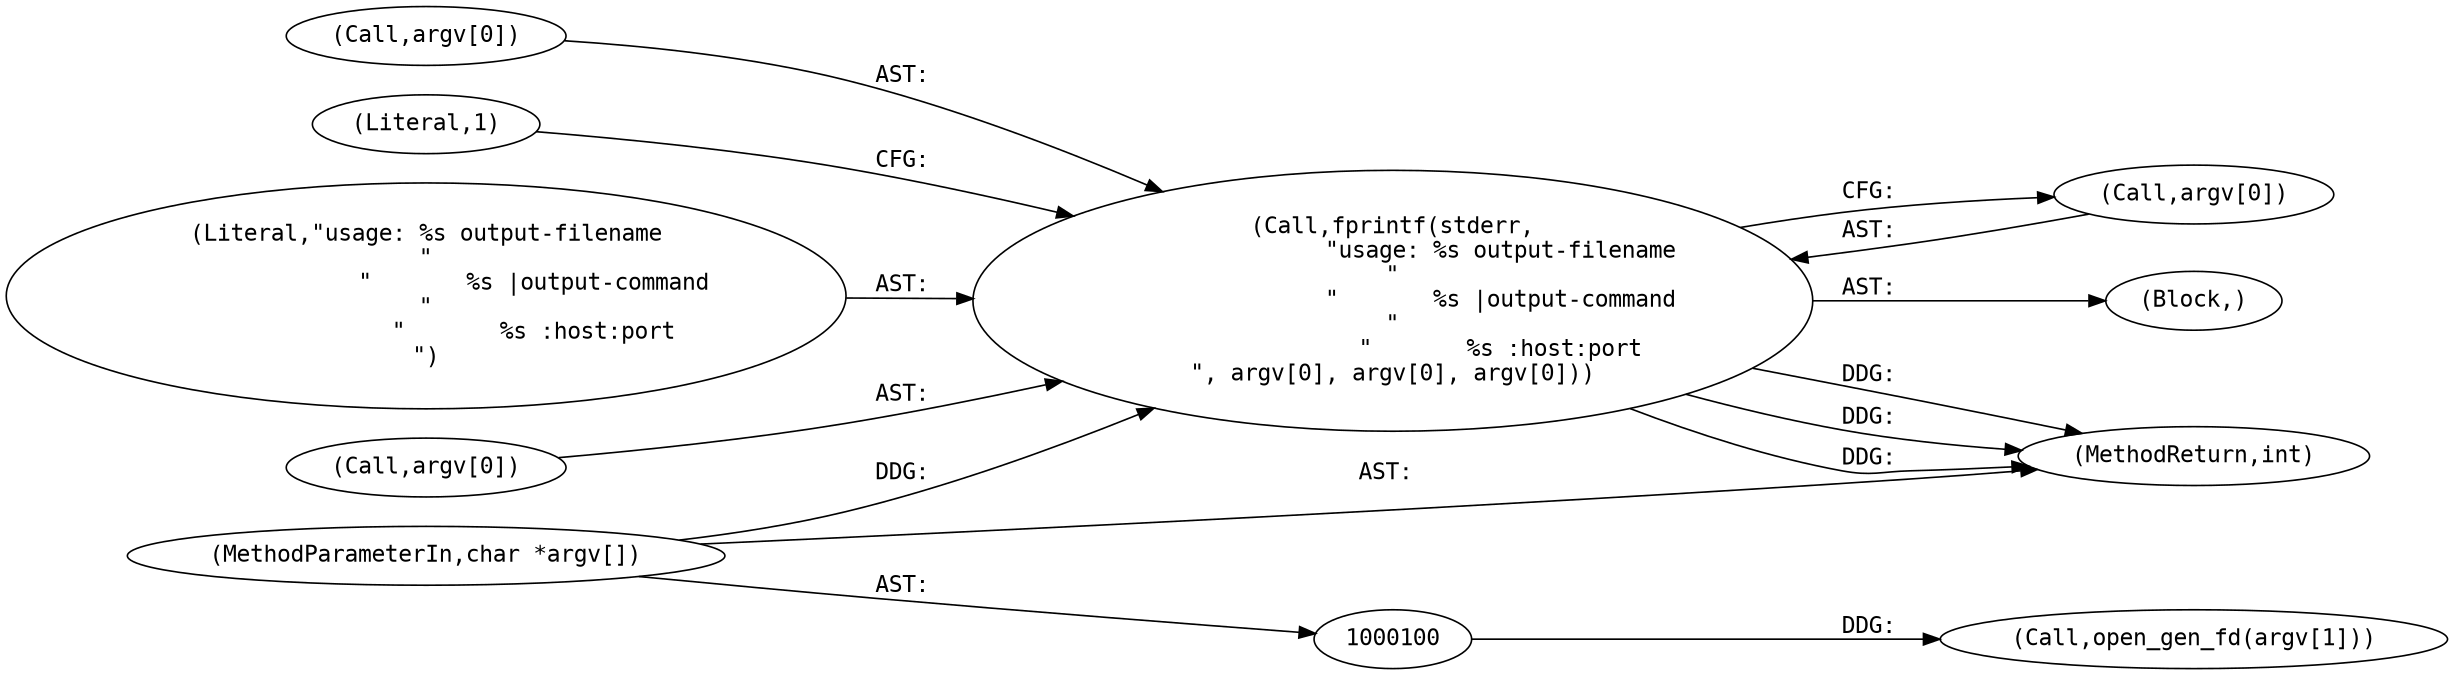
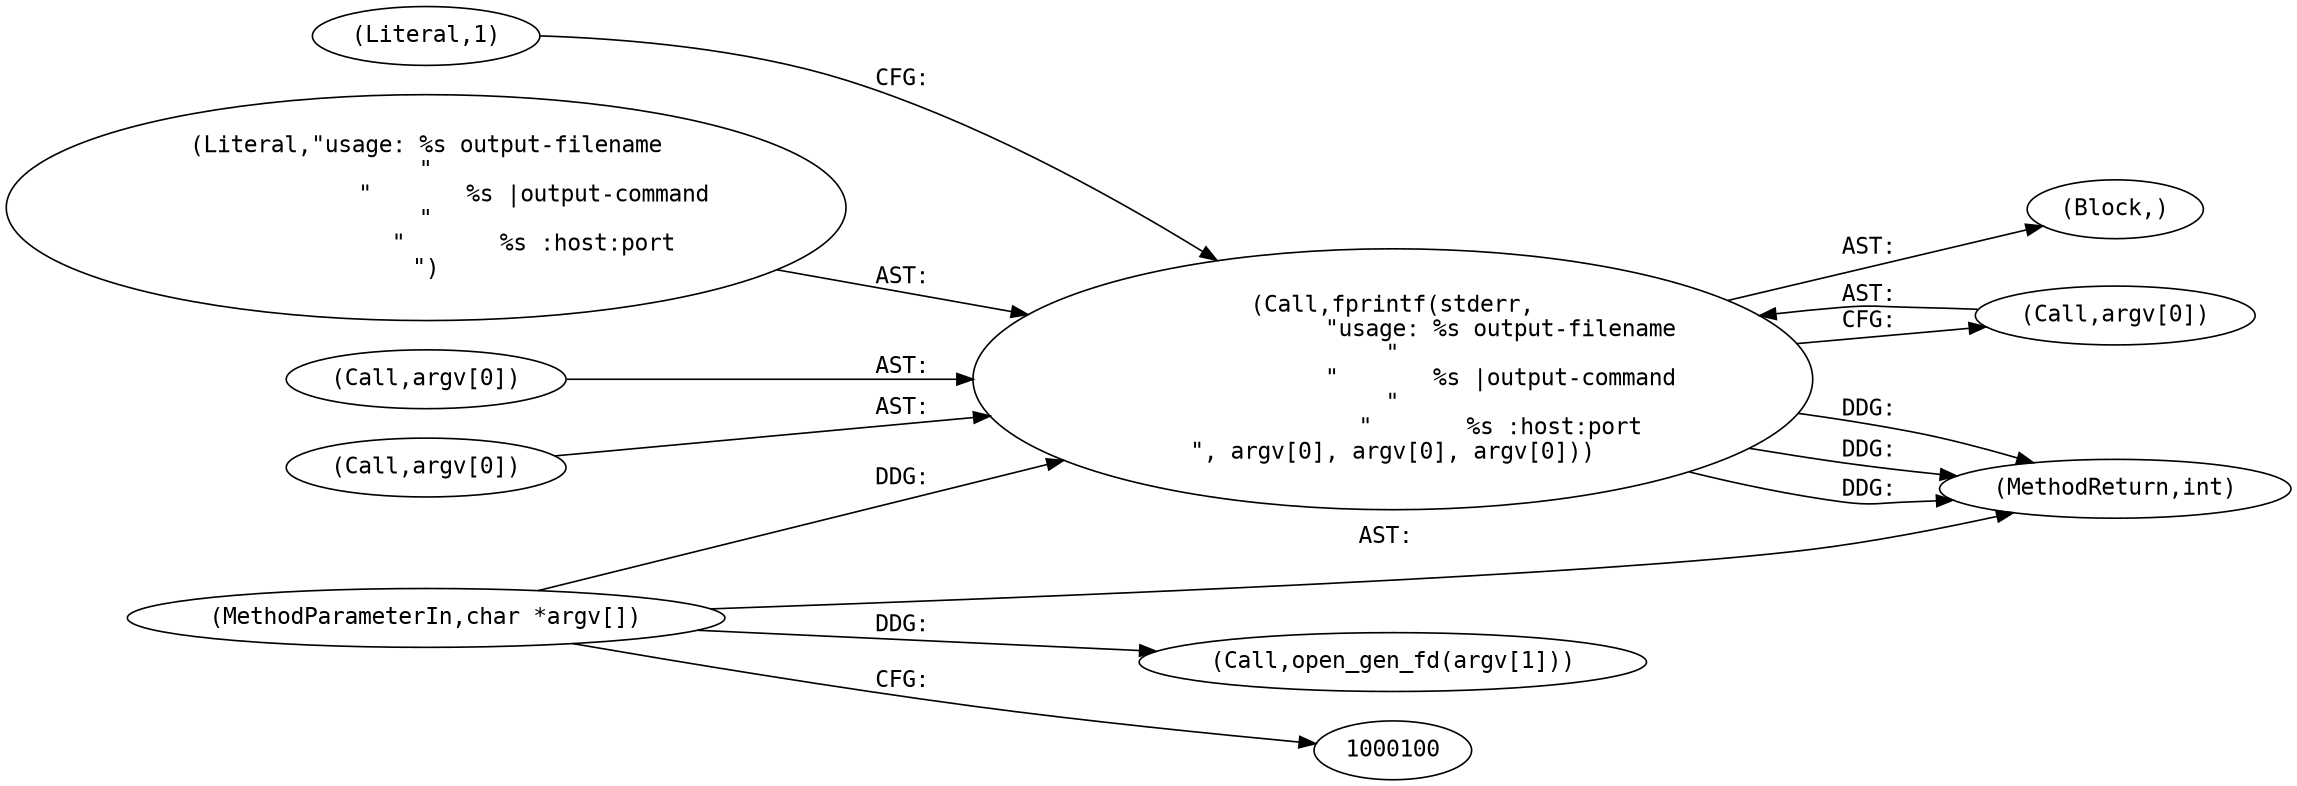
edge "(MethodParameterIn,char *argv[])" -> "1000100": label "AST: " -> "CFG: "
edge "1000100" -> "(Call,open_gen_fd(argv[1]))": now "(MethodParameterIn,char *argv[])" -> "(Call,open_gen_fd(argv[1]))"
